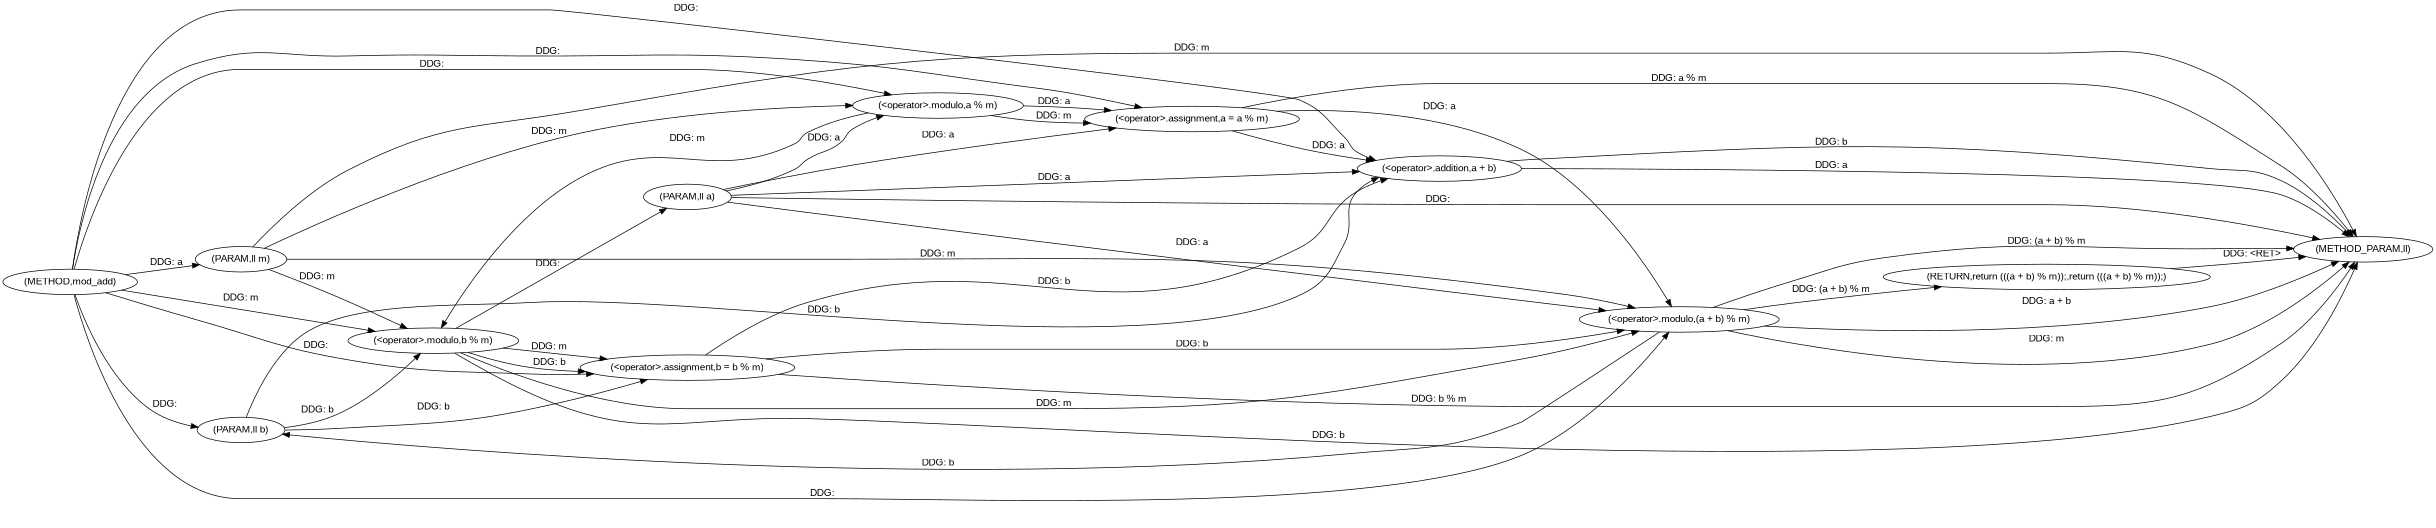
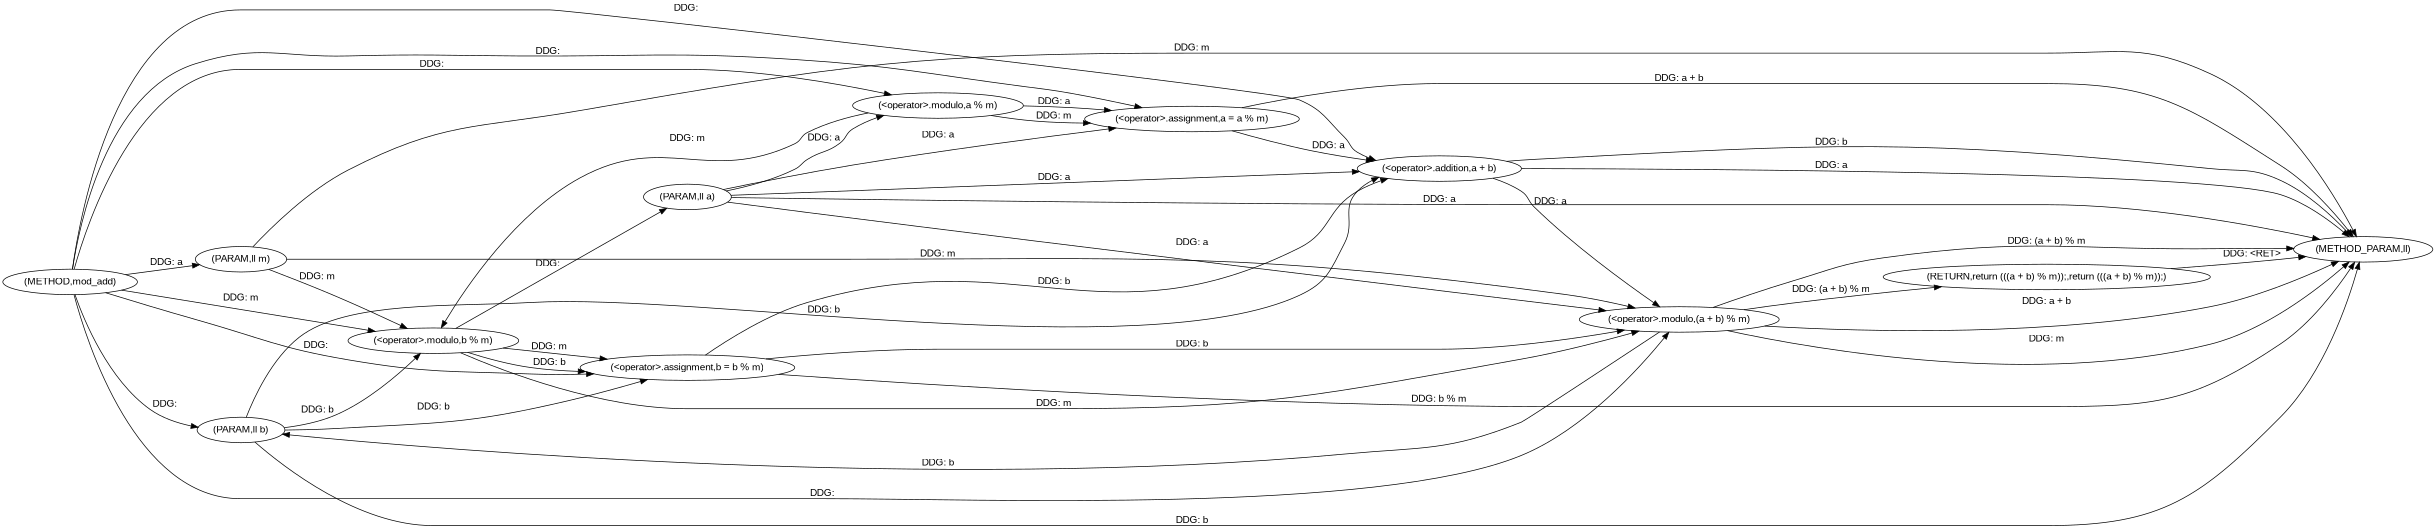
edge "(<operator>.assignment,a = a % m)" -> "(METHOD_PARAM,ll)": label "DDG: a % m" -> "DDG: a + b"
edge "(PARAM,ll m)" -> "(<operator>.modulo,a % m)": removed, label "DDG: m"
edge "(<operator>.assignment,a = a % m)" -> "(<operator>.modulo,(a + b) % m)": now "(<operator>.addition,a + b)" -> "(<operator>.modulo,(a + b) % m)"
edge "(PARAM,ll a)" -> "(METHOD_PARAM,ll)": label "DDG: " -> "DDG: a"
edge "(<operator>.modulo,b % m)" -> "(METHOD_PARAM,ll)": now "(PARAM,ll b)" -> "(METHOD_PARAM,ll)"
